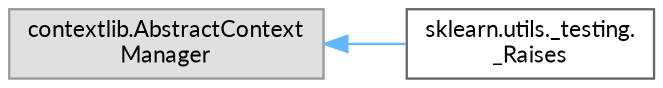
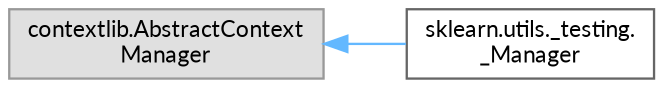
node "sklearn.utils._testing. _Raises": label "sklearn.utils._testing. _Raises" -> "sklearn.utils._testing. _Manager"
